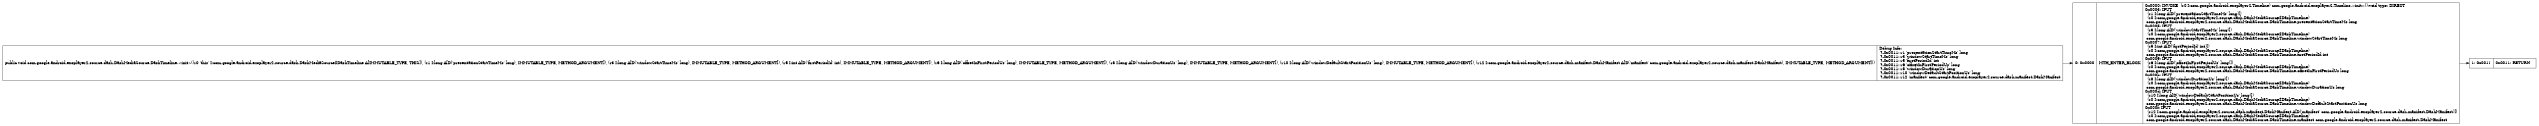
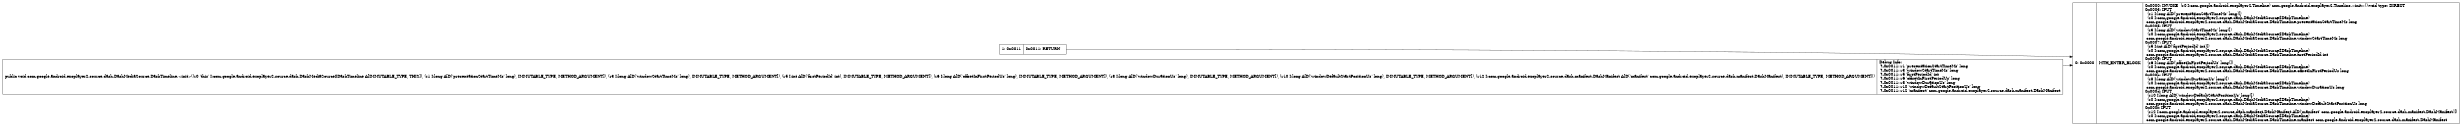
edge "0: 0x0000" -> "1: 0x0011": reversed
